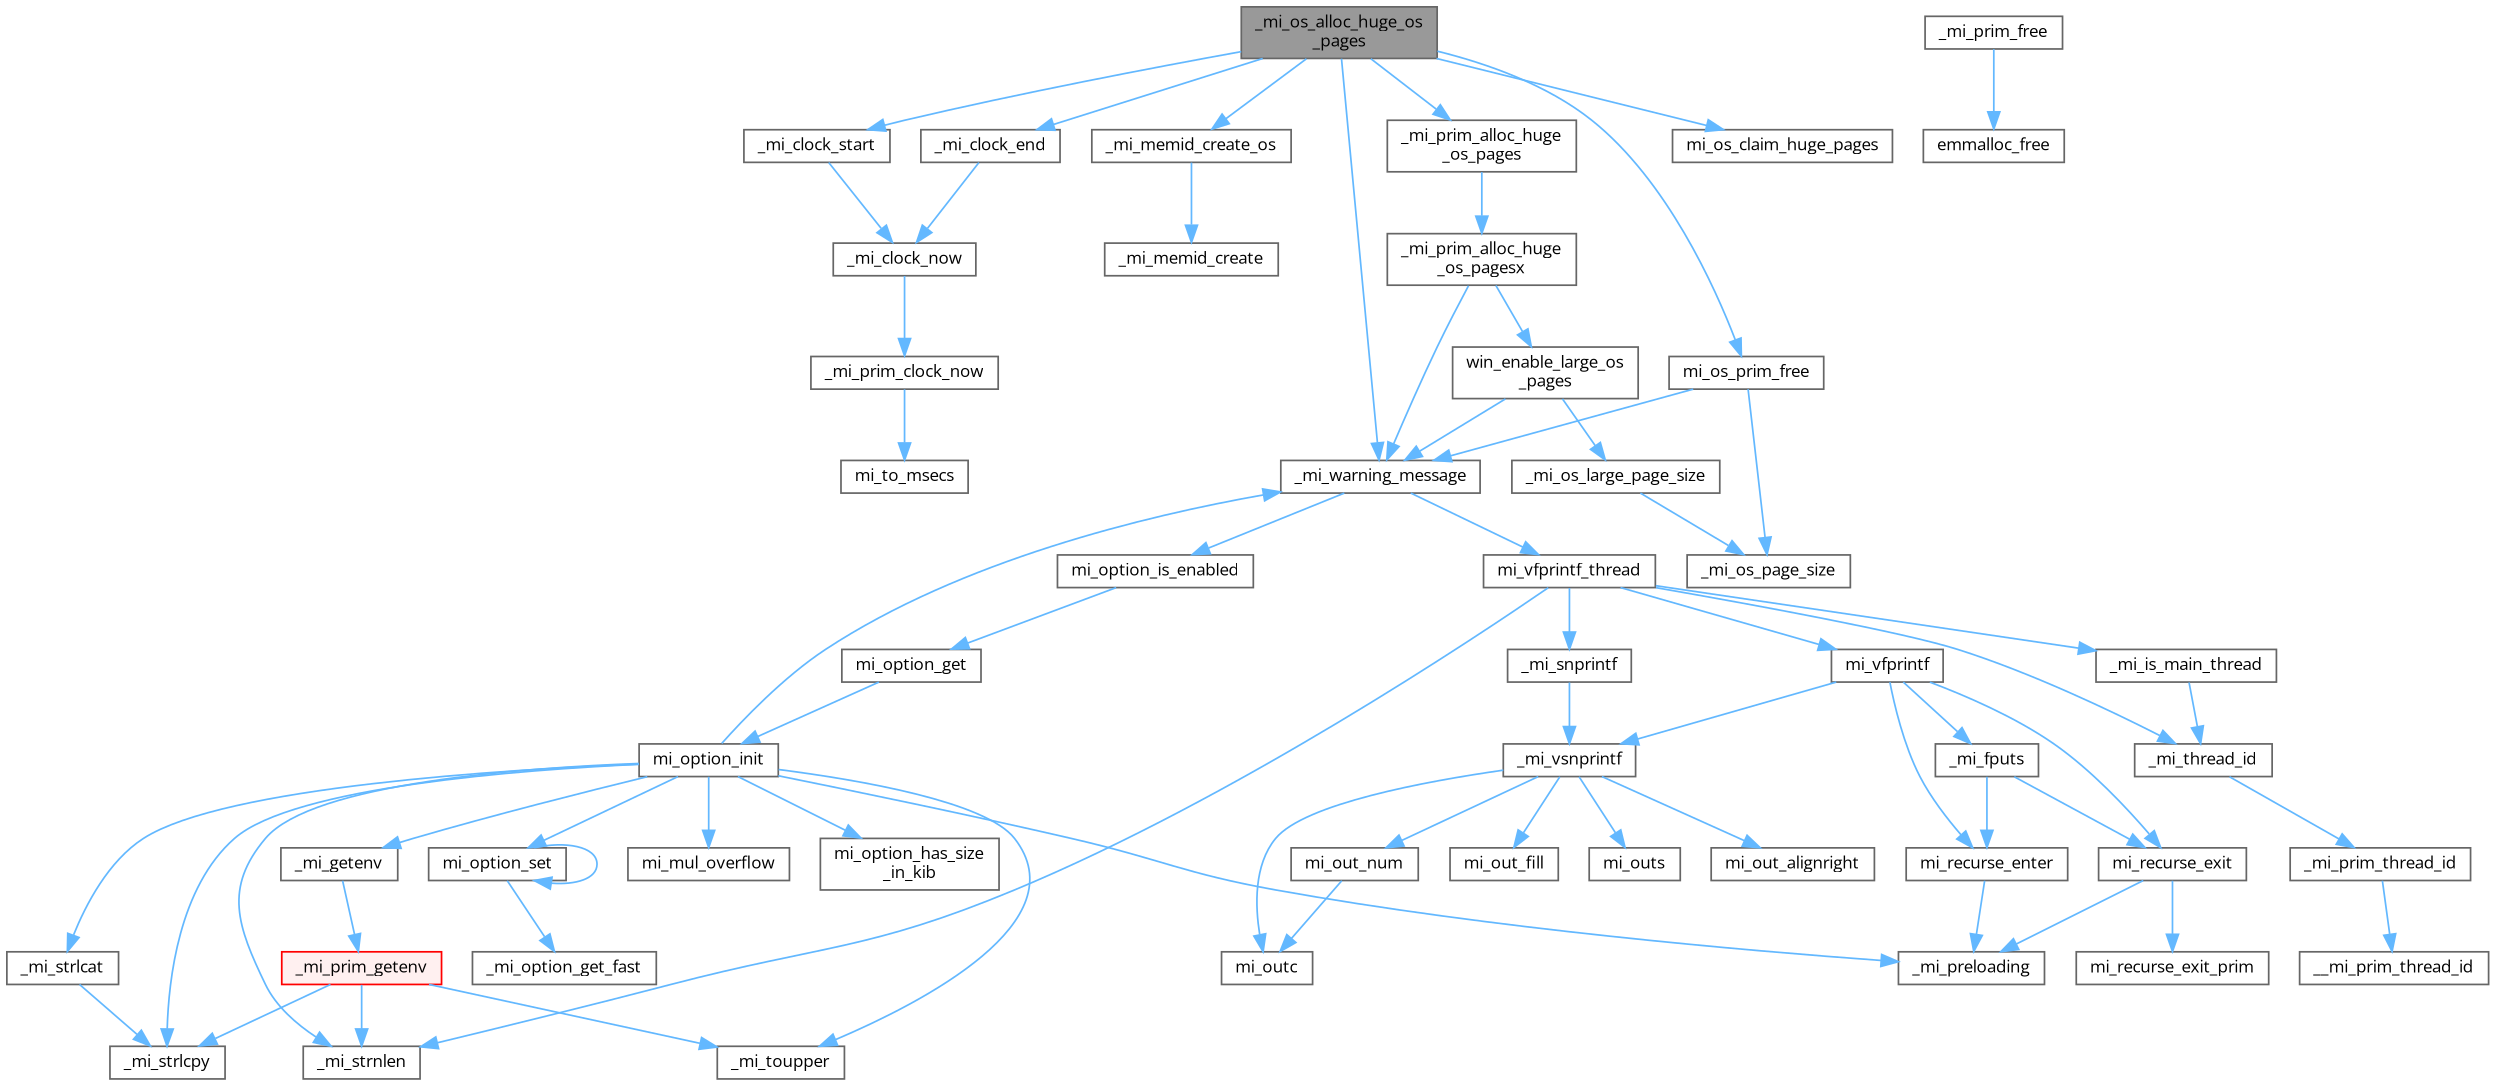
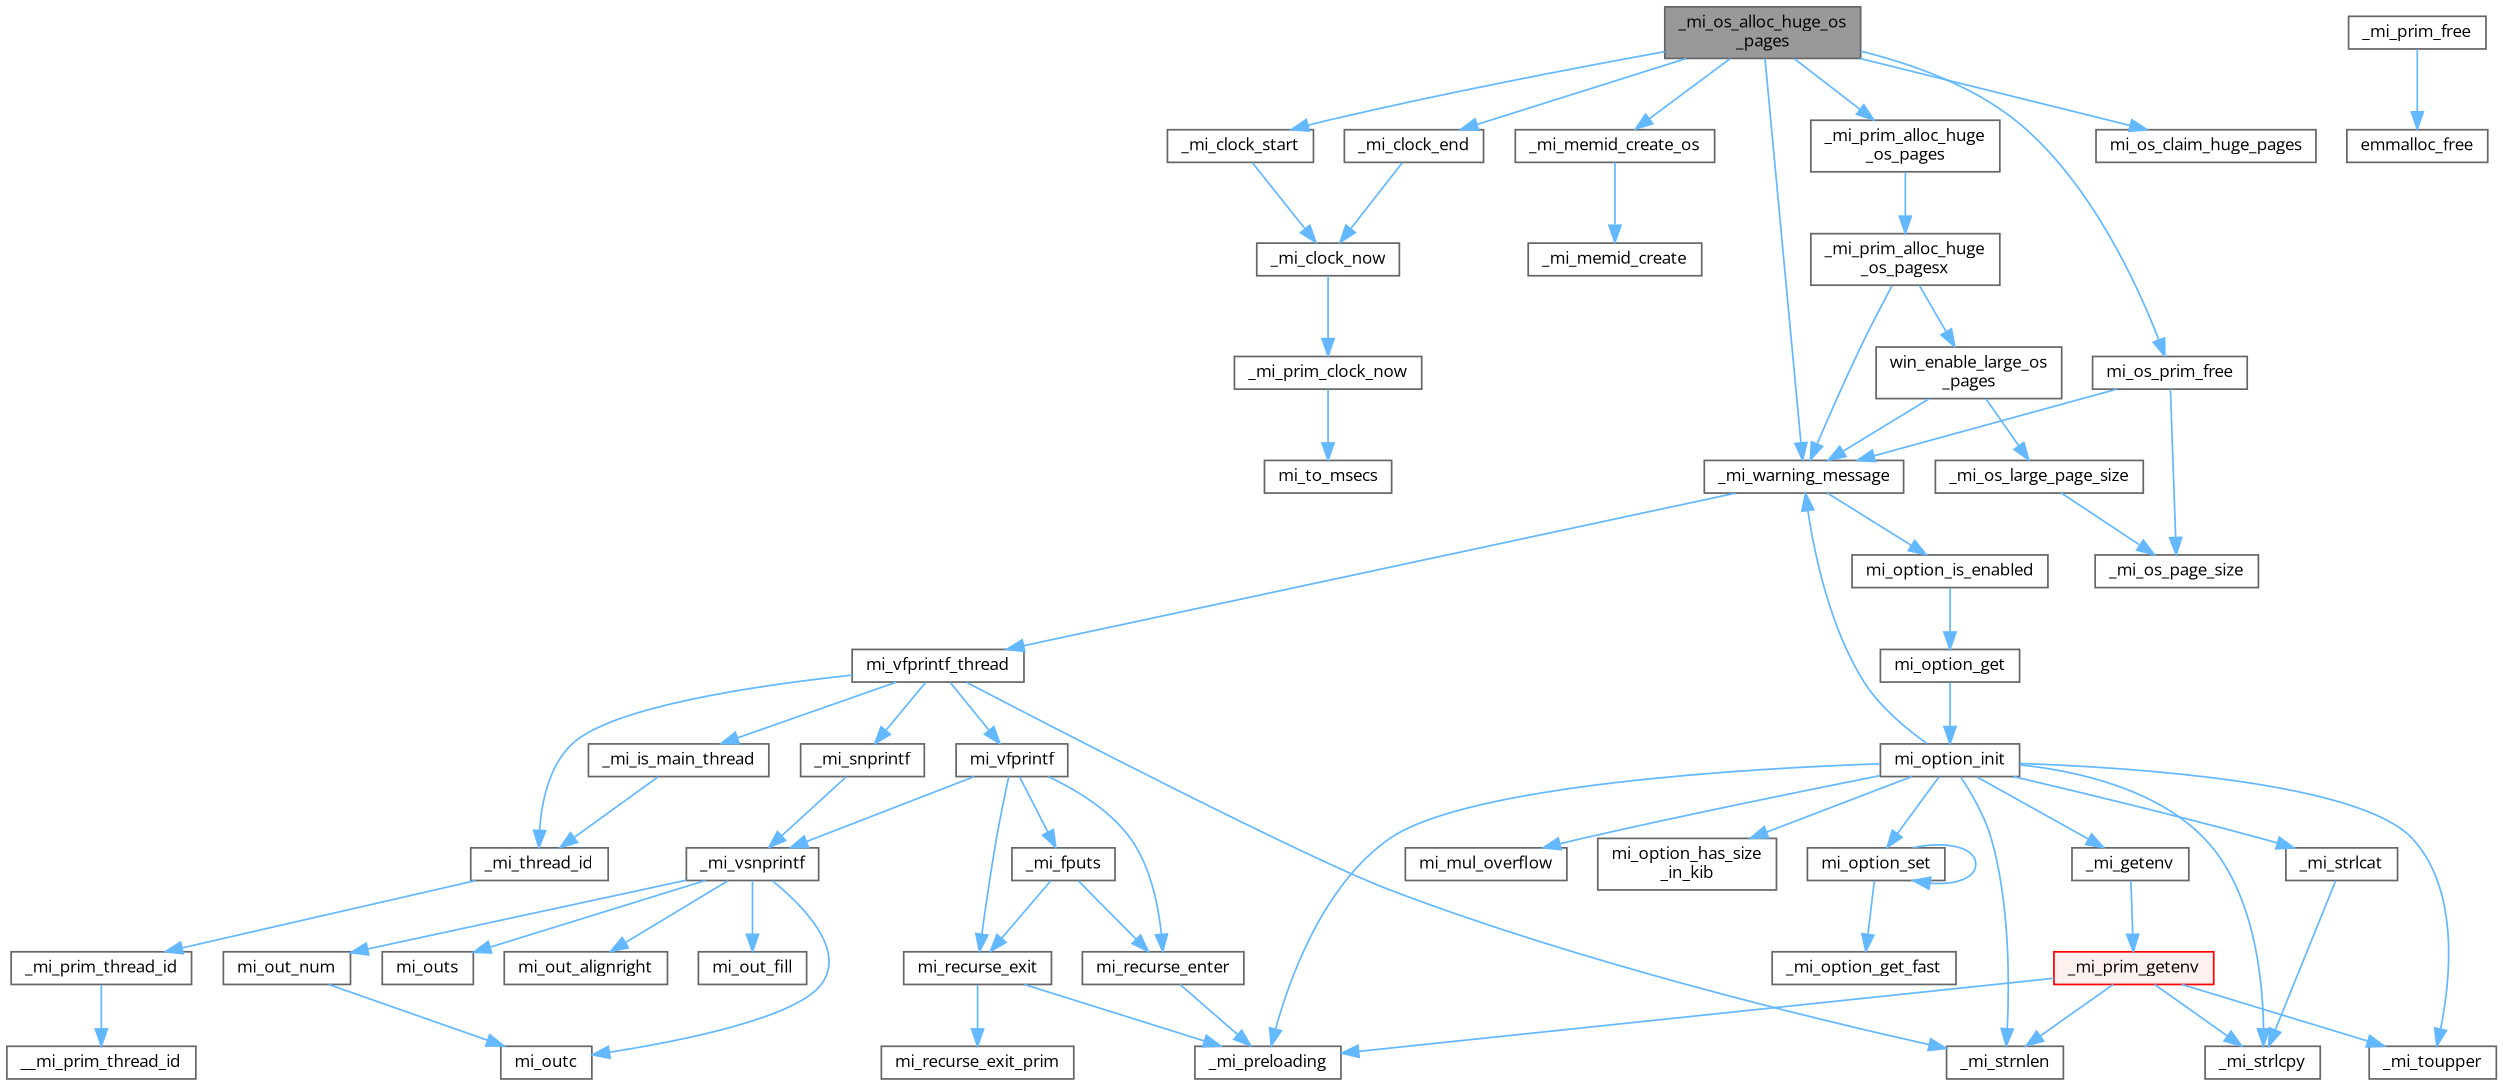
edge "_mi_prim_getenv" -> "_mi_preloading": added
